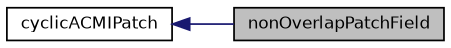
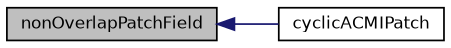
edge "nonOverlapPatchField" -> "cyclicACMIPatch": reversed
